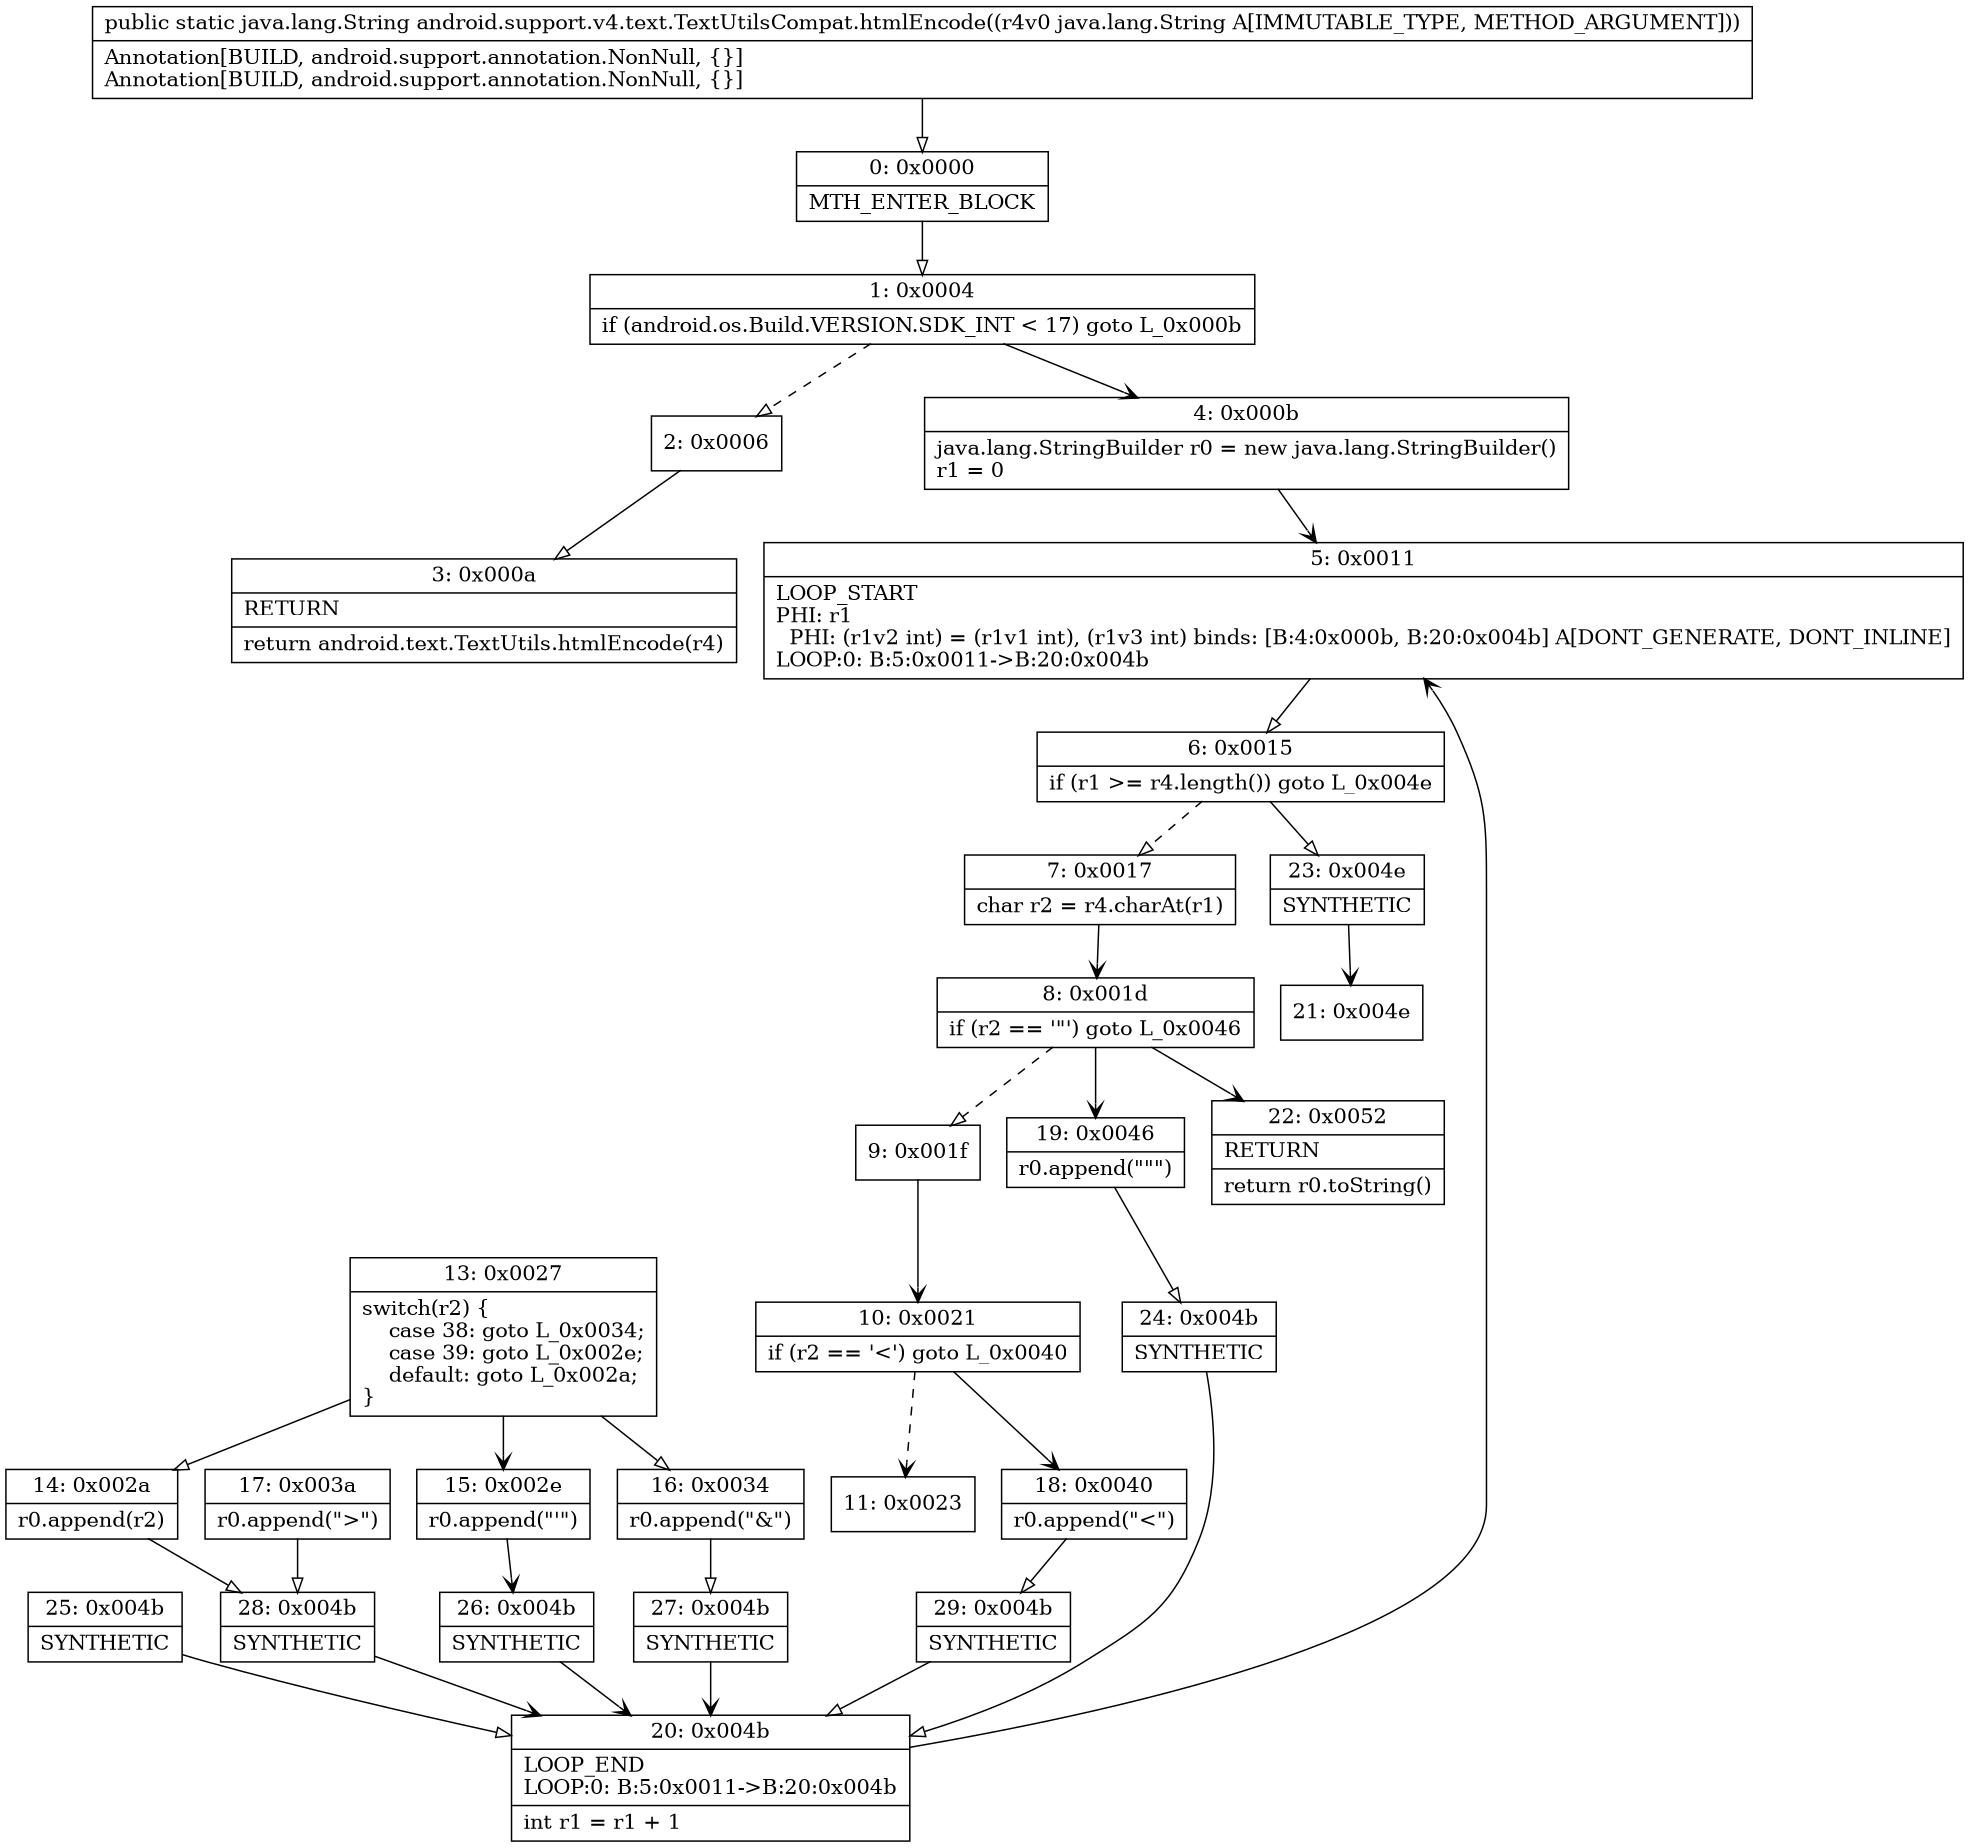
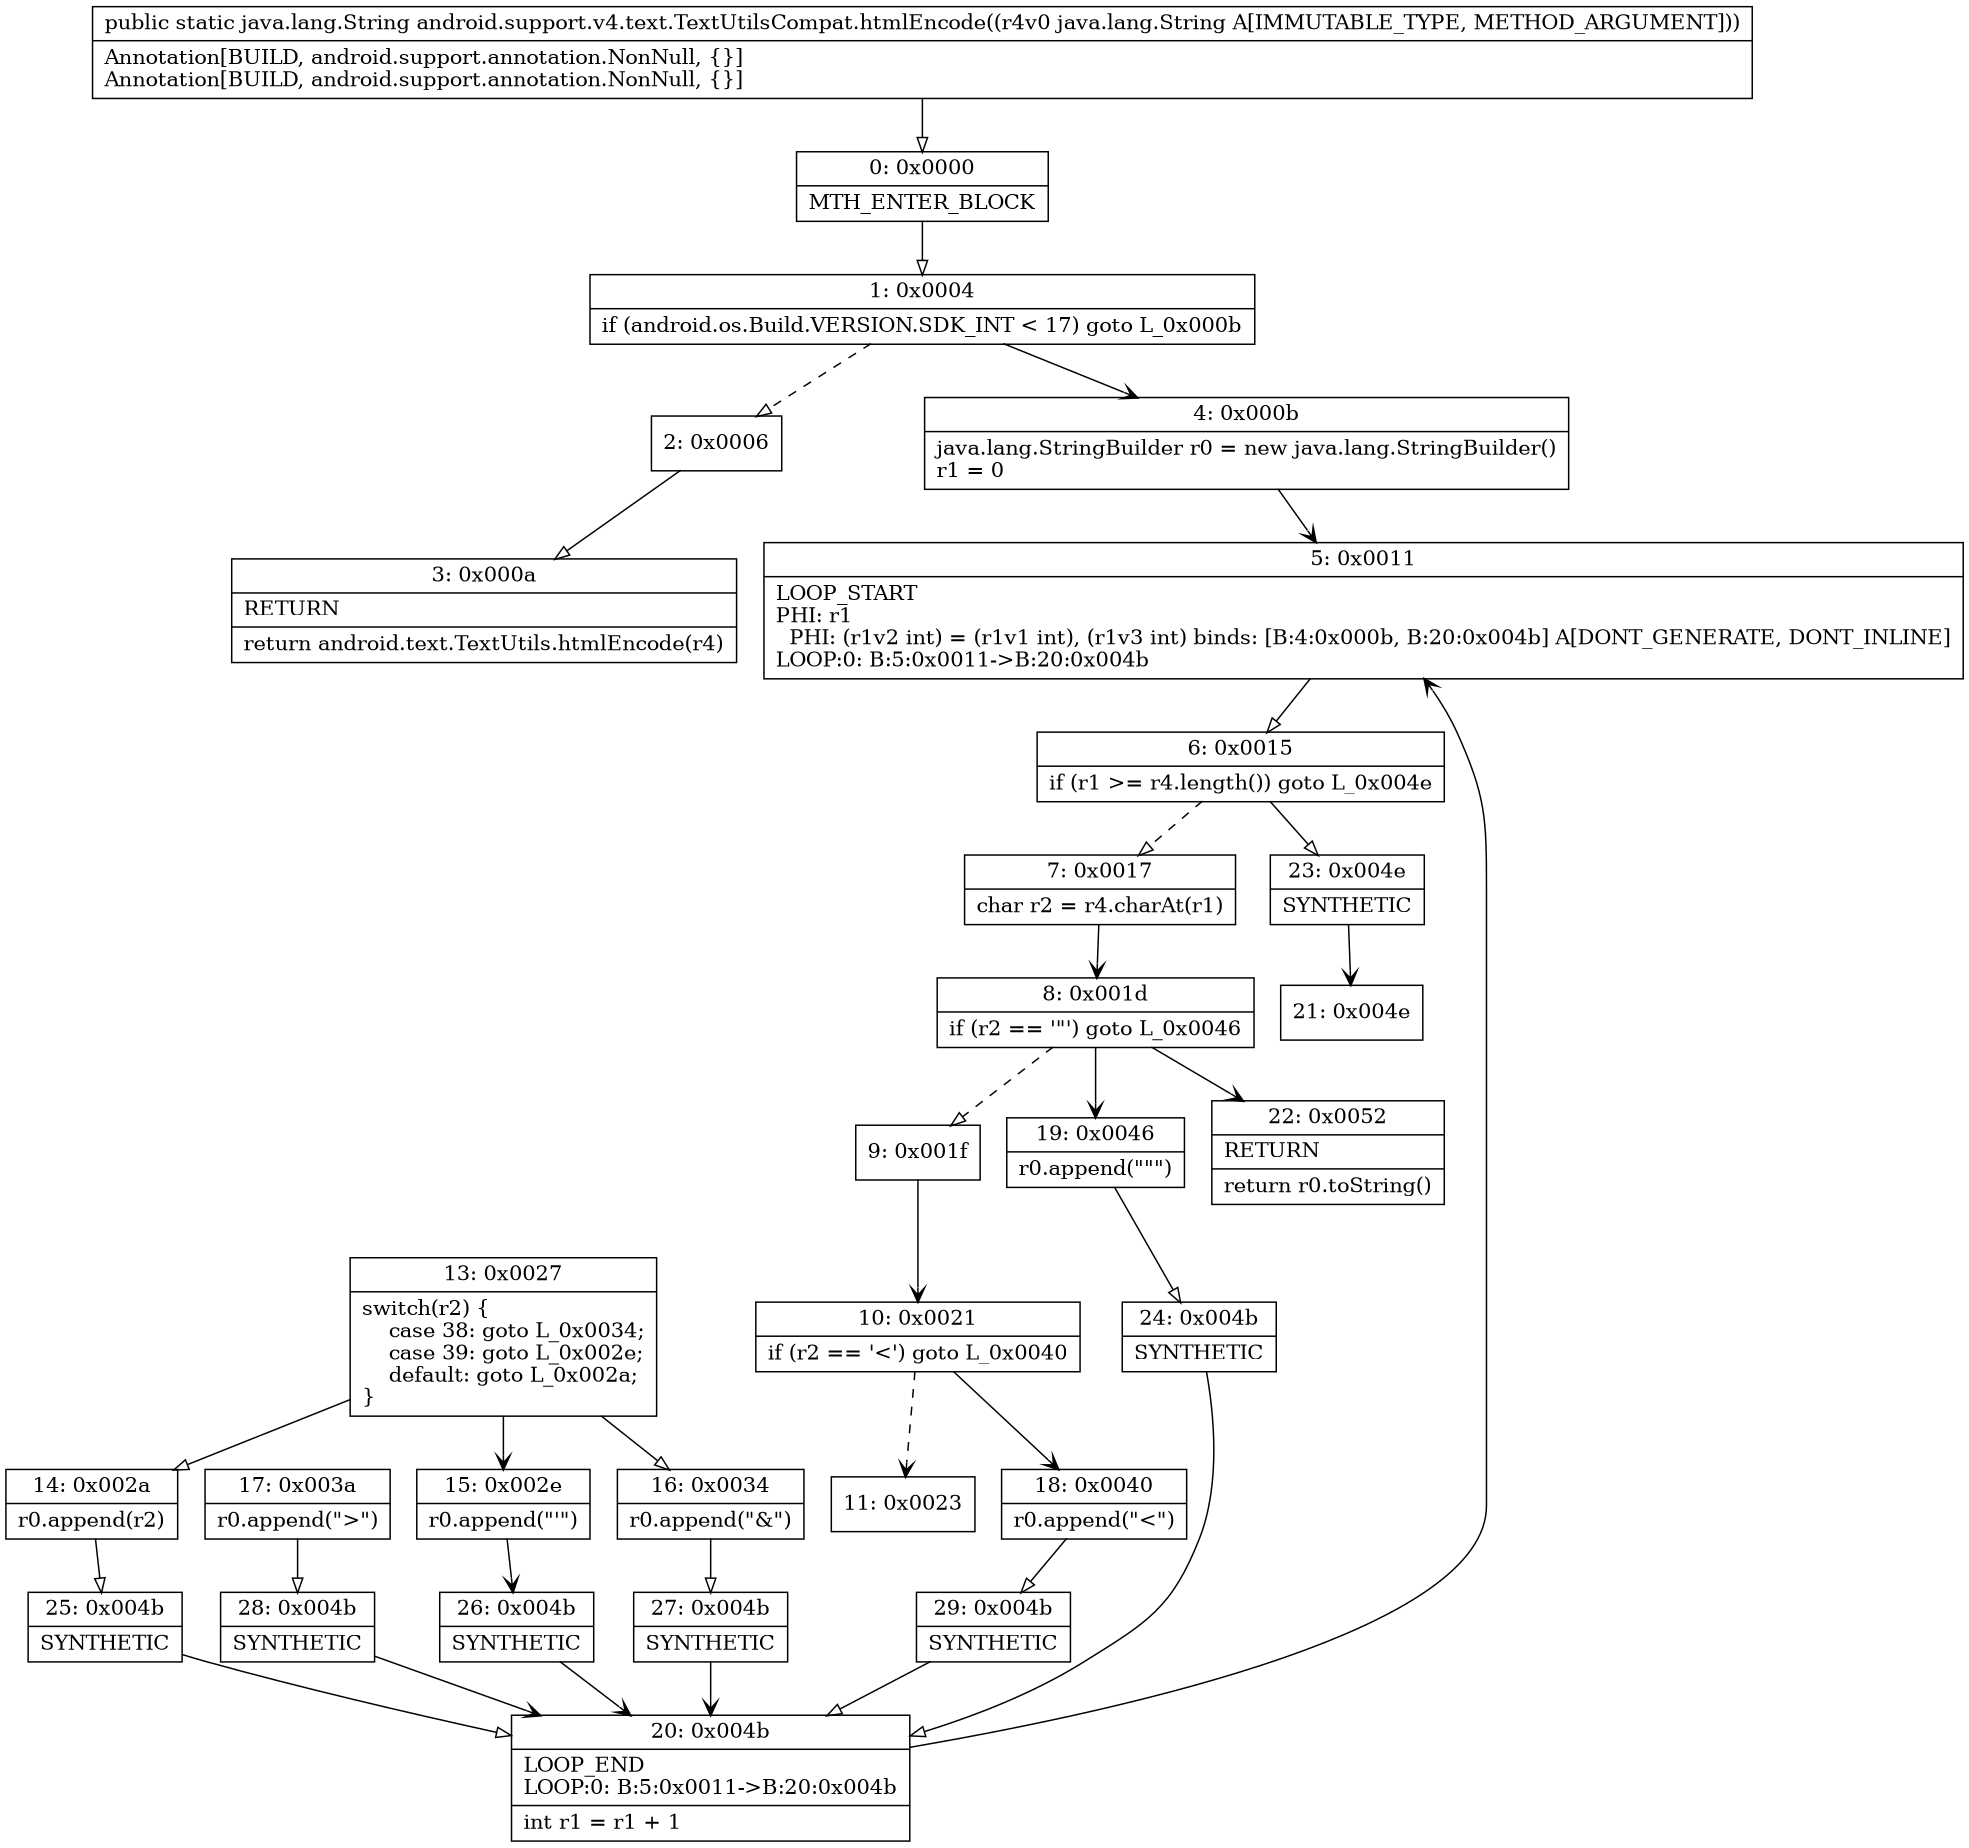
edge "14: 0x002a" -> "28: 0x004b": now "14: 0x002a" -> "25: 0x004b"
